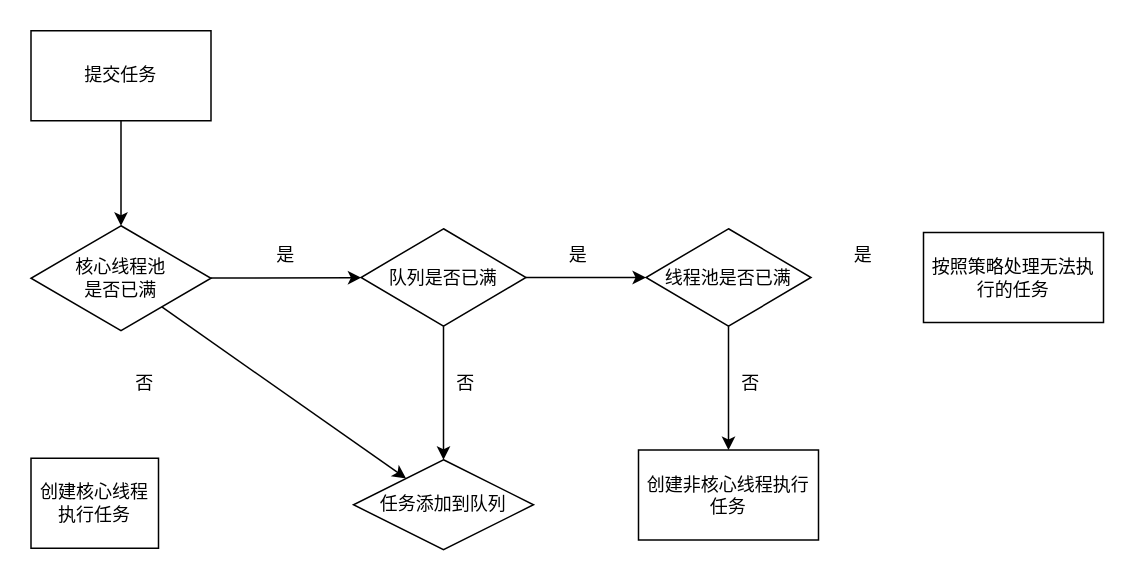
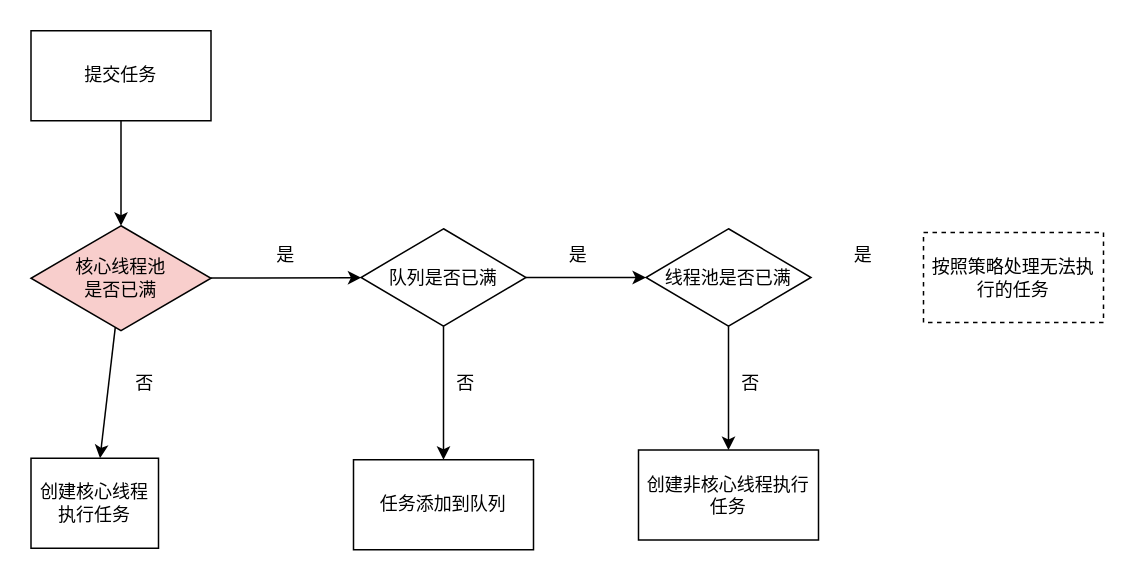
node "核心线程池 是否已满": fillcolor #ffffff -> #f8cecc
node "按照策略处理无法执行的任务": style solid -> dashed
edge "核心线程池 是否已满" -> "任务添加到队列": now "核心线程池 是否已满" -> "创建核心线程执行任务"
node "任务添加到队列": shape diamond -> rectangle
